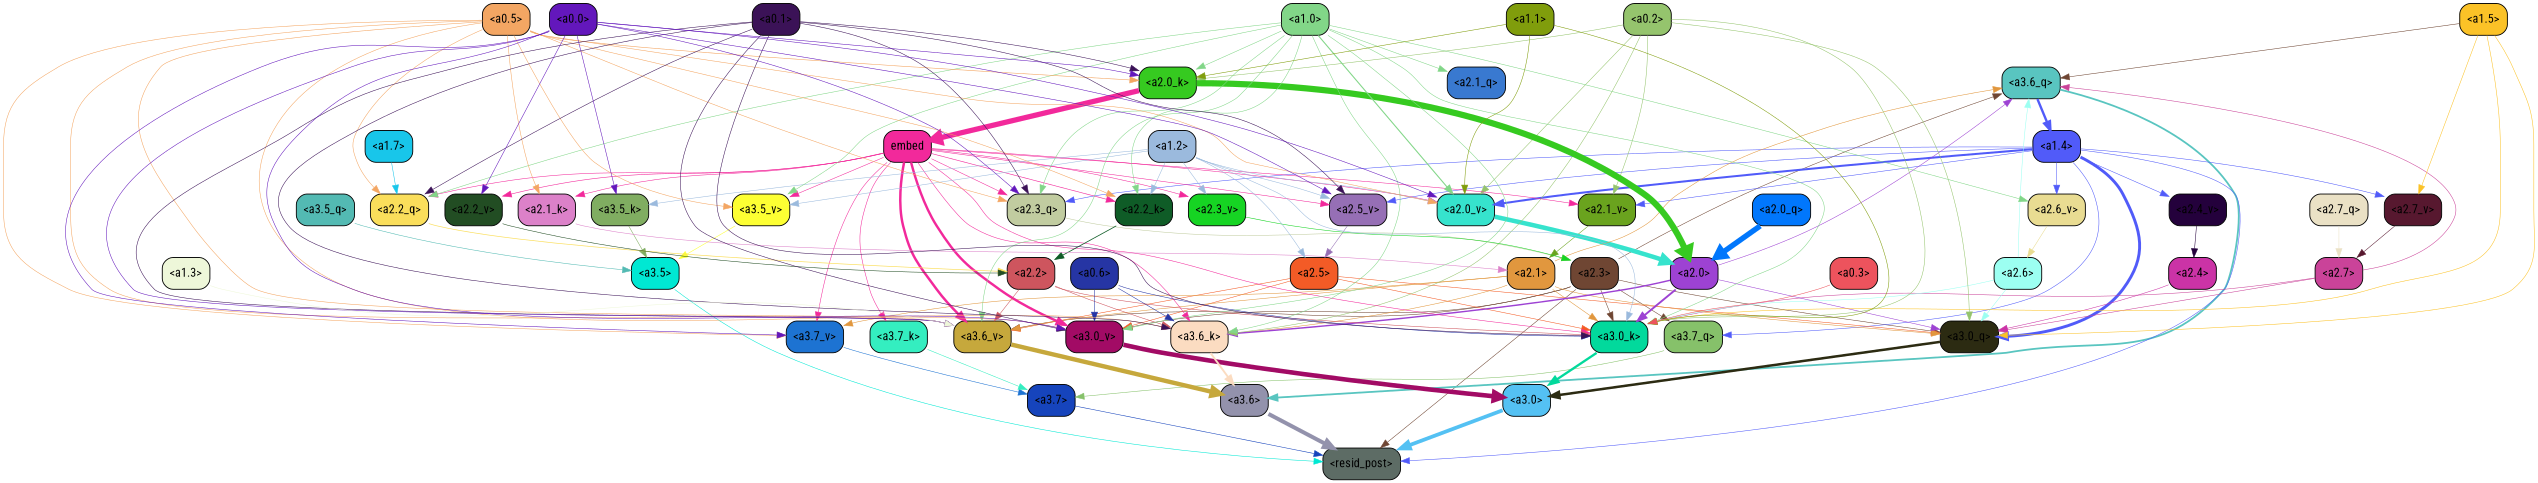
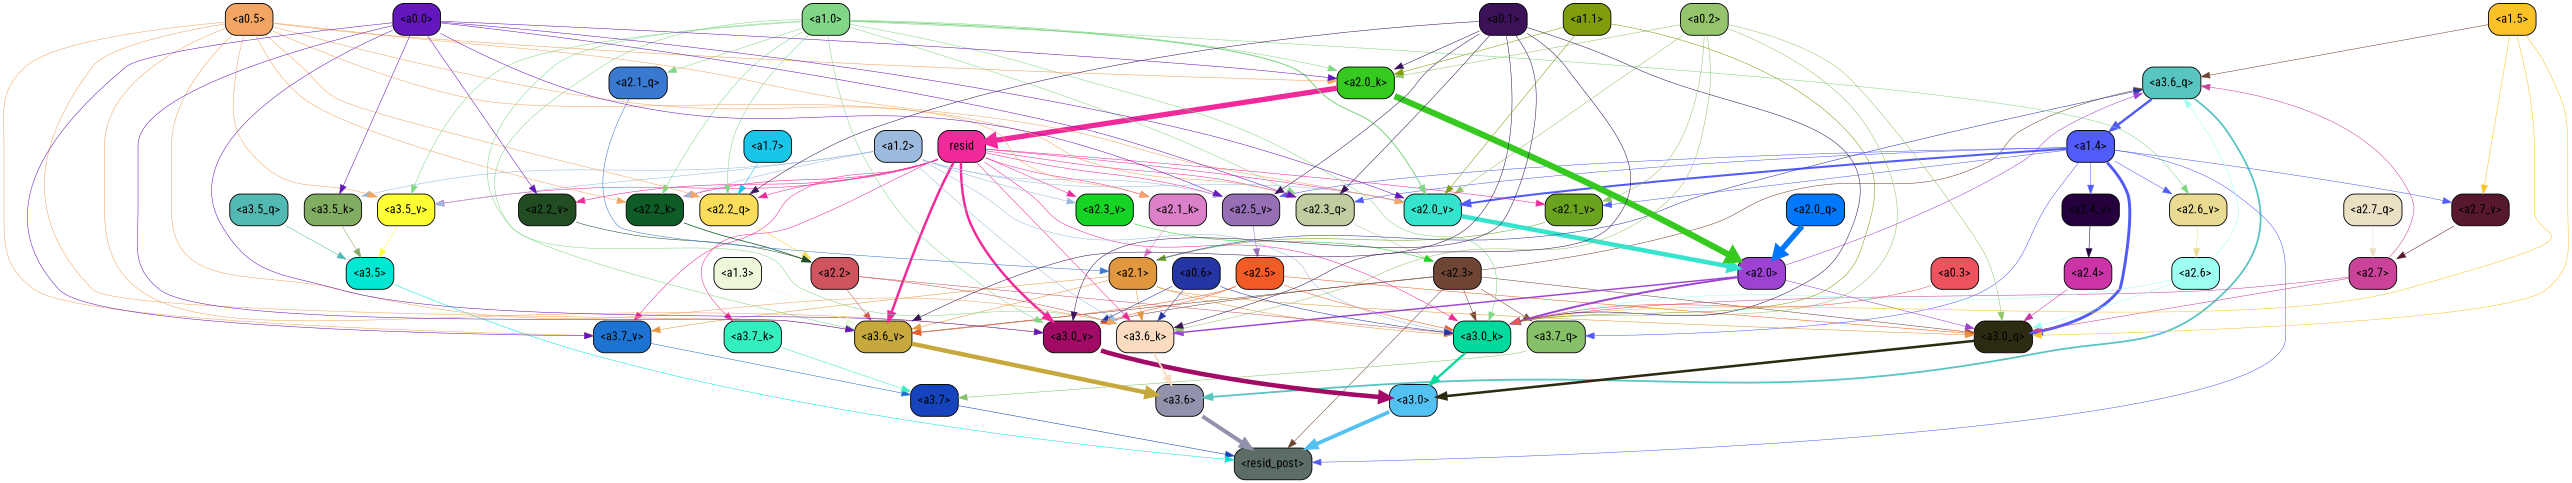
edge "<a2.1>" -> "<a3.6_q>": color #e1973e -> #2635a4
node "embed": label "embed" -> "resid"
edge "<a1.2>" -> "<a2.5>": now "<a1.2>" -> "<a3.6_k>"
edge "<a2.1_q>" -> "<a2.1>": added
